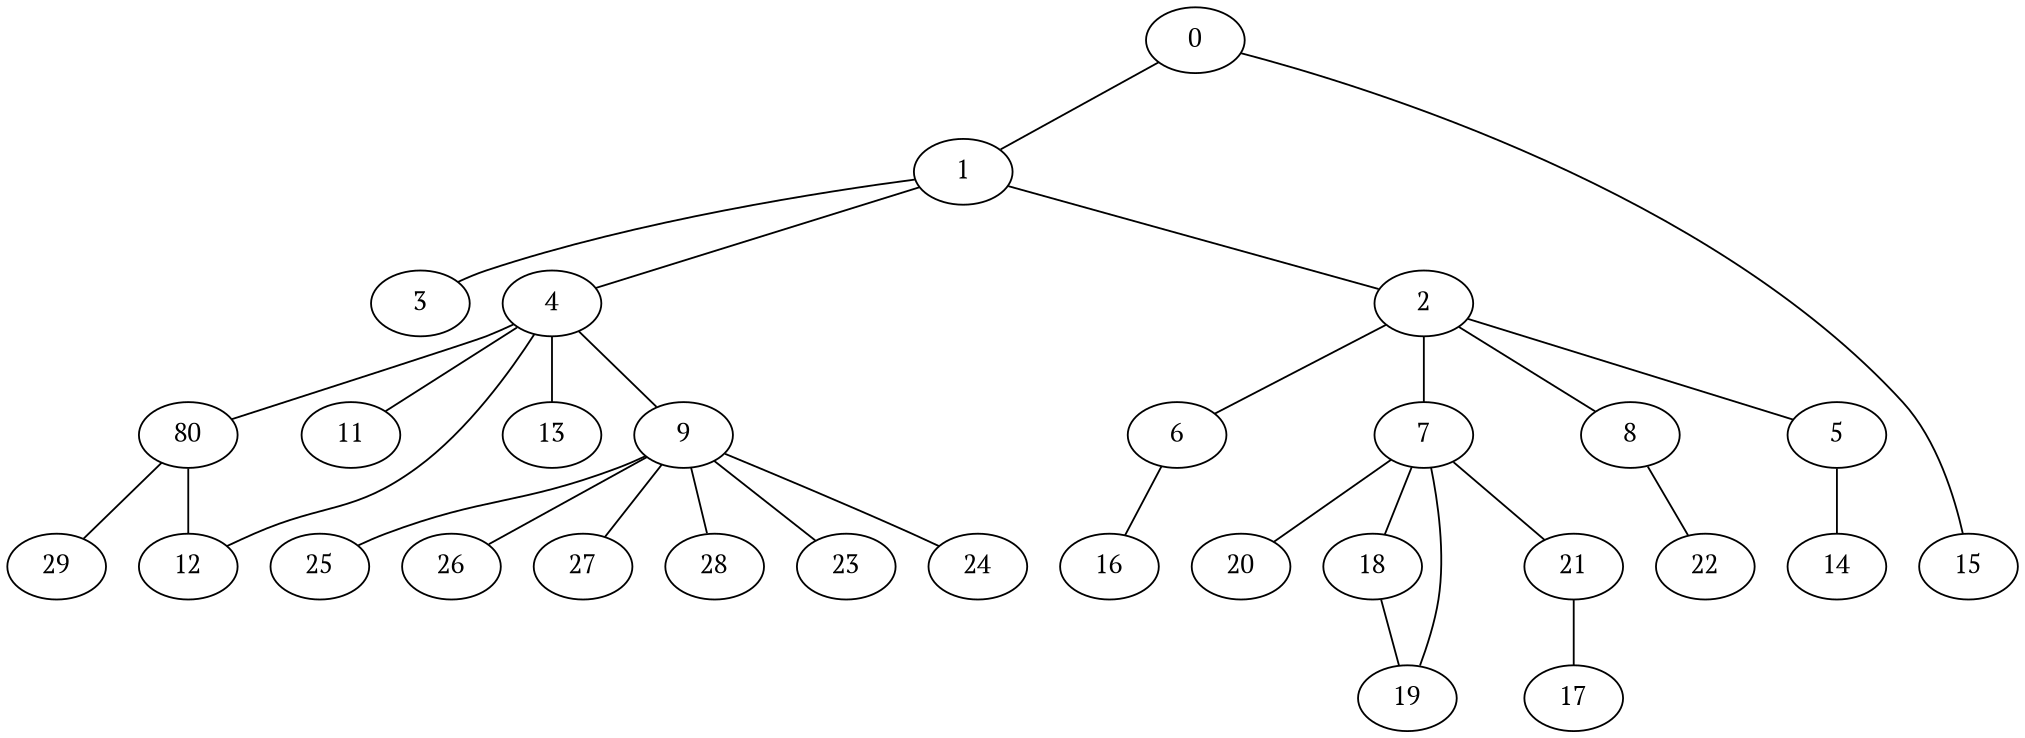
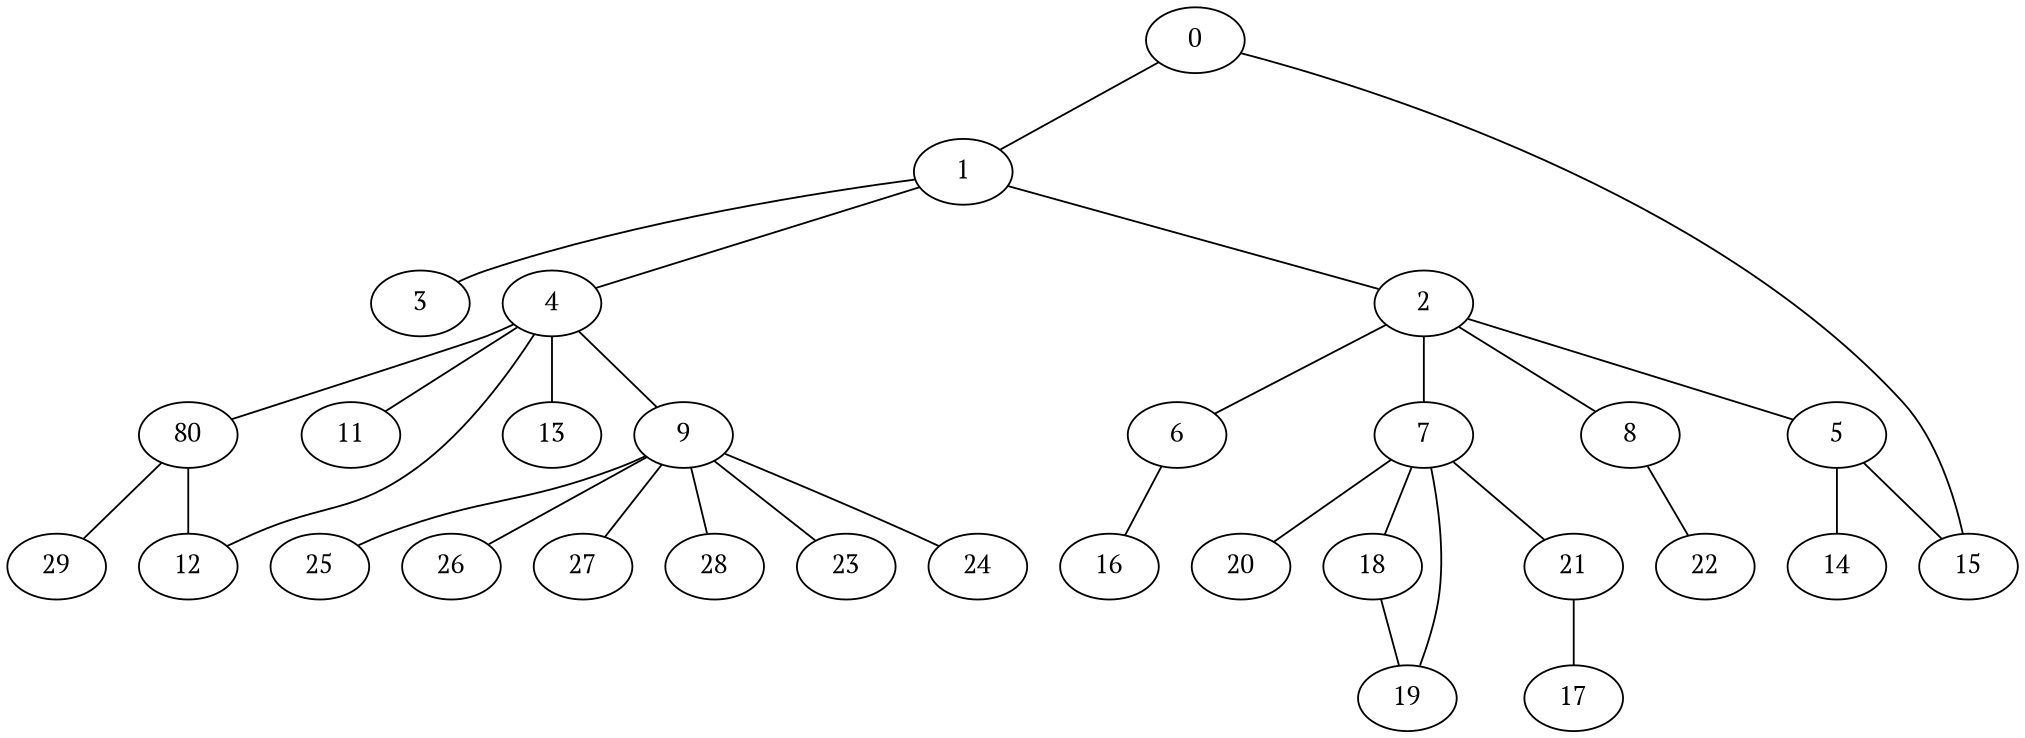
edge "5" -- "15": added
